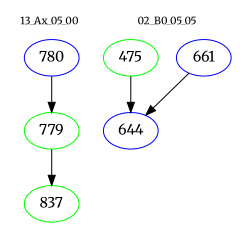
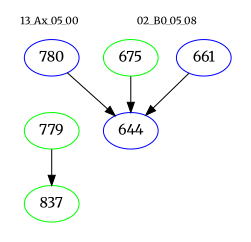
cluster "02_B0_05_05": label "02_B0_05_05" -> "02_B0_05_08"
node "475": label "475" -> "675"
edge "780" -> "779": now "780" -> "644"
